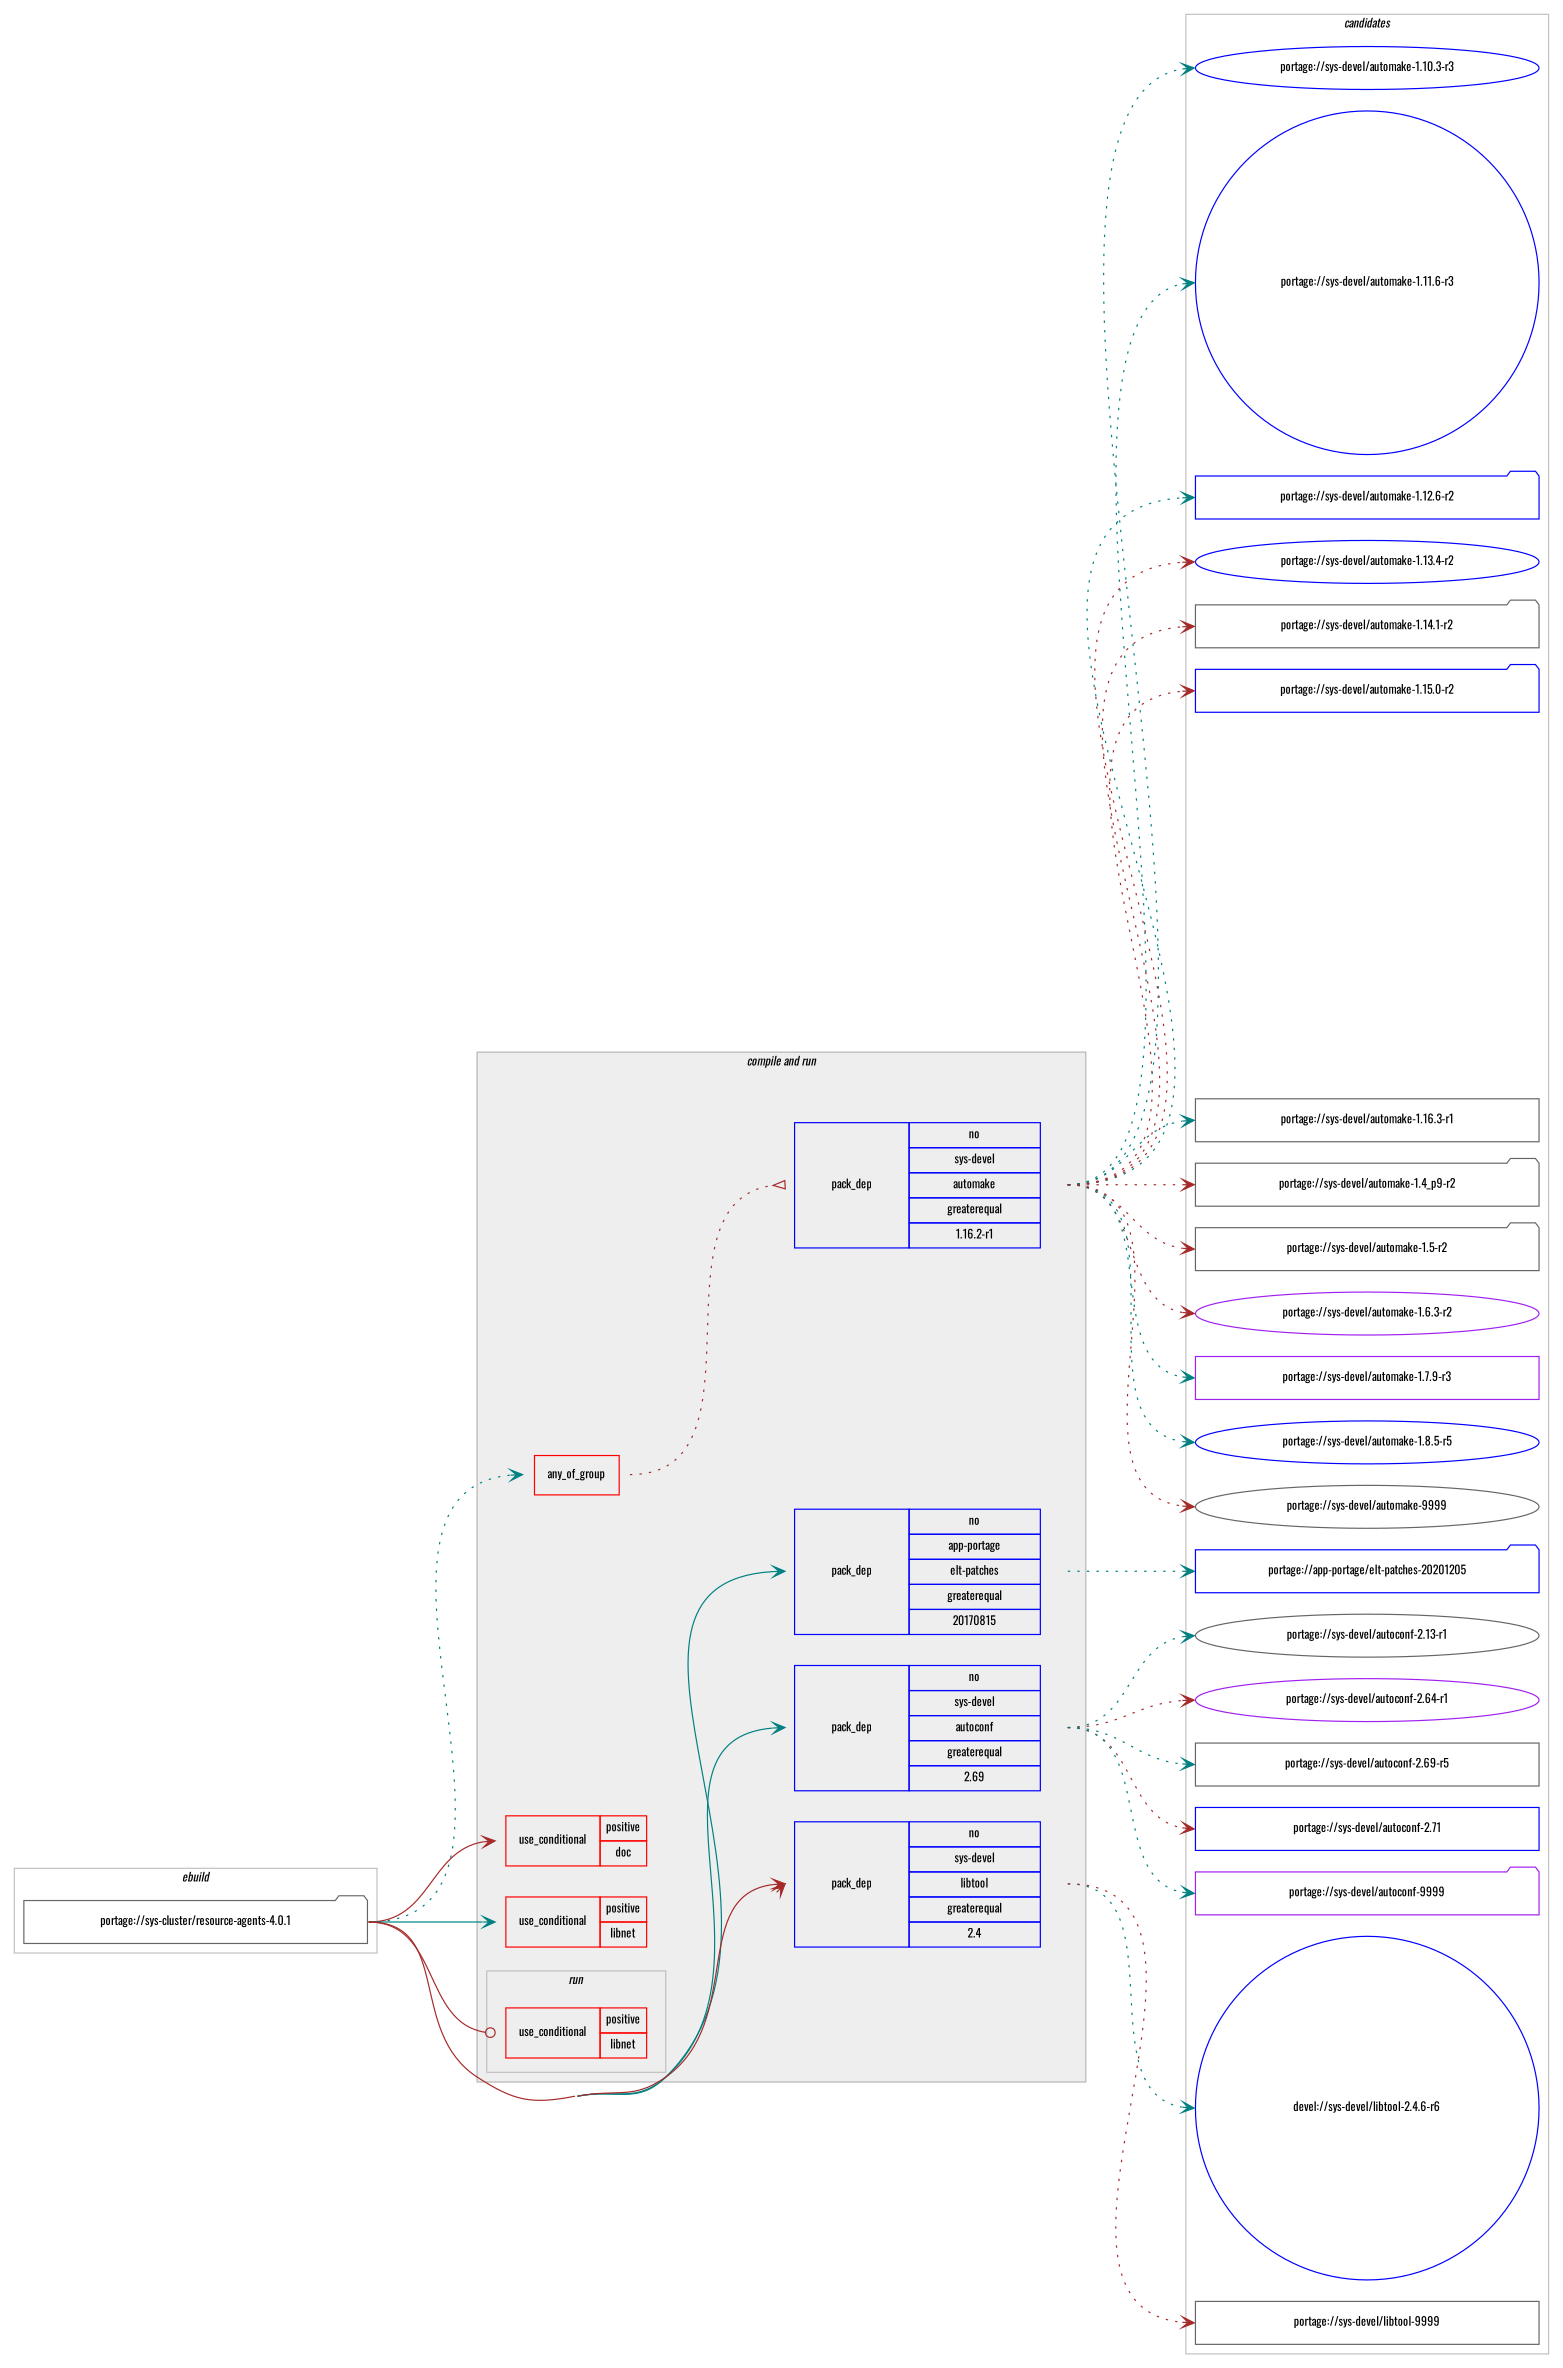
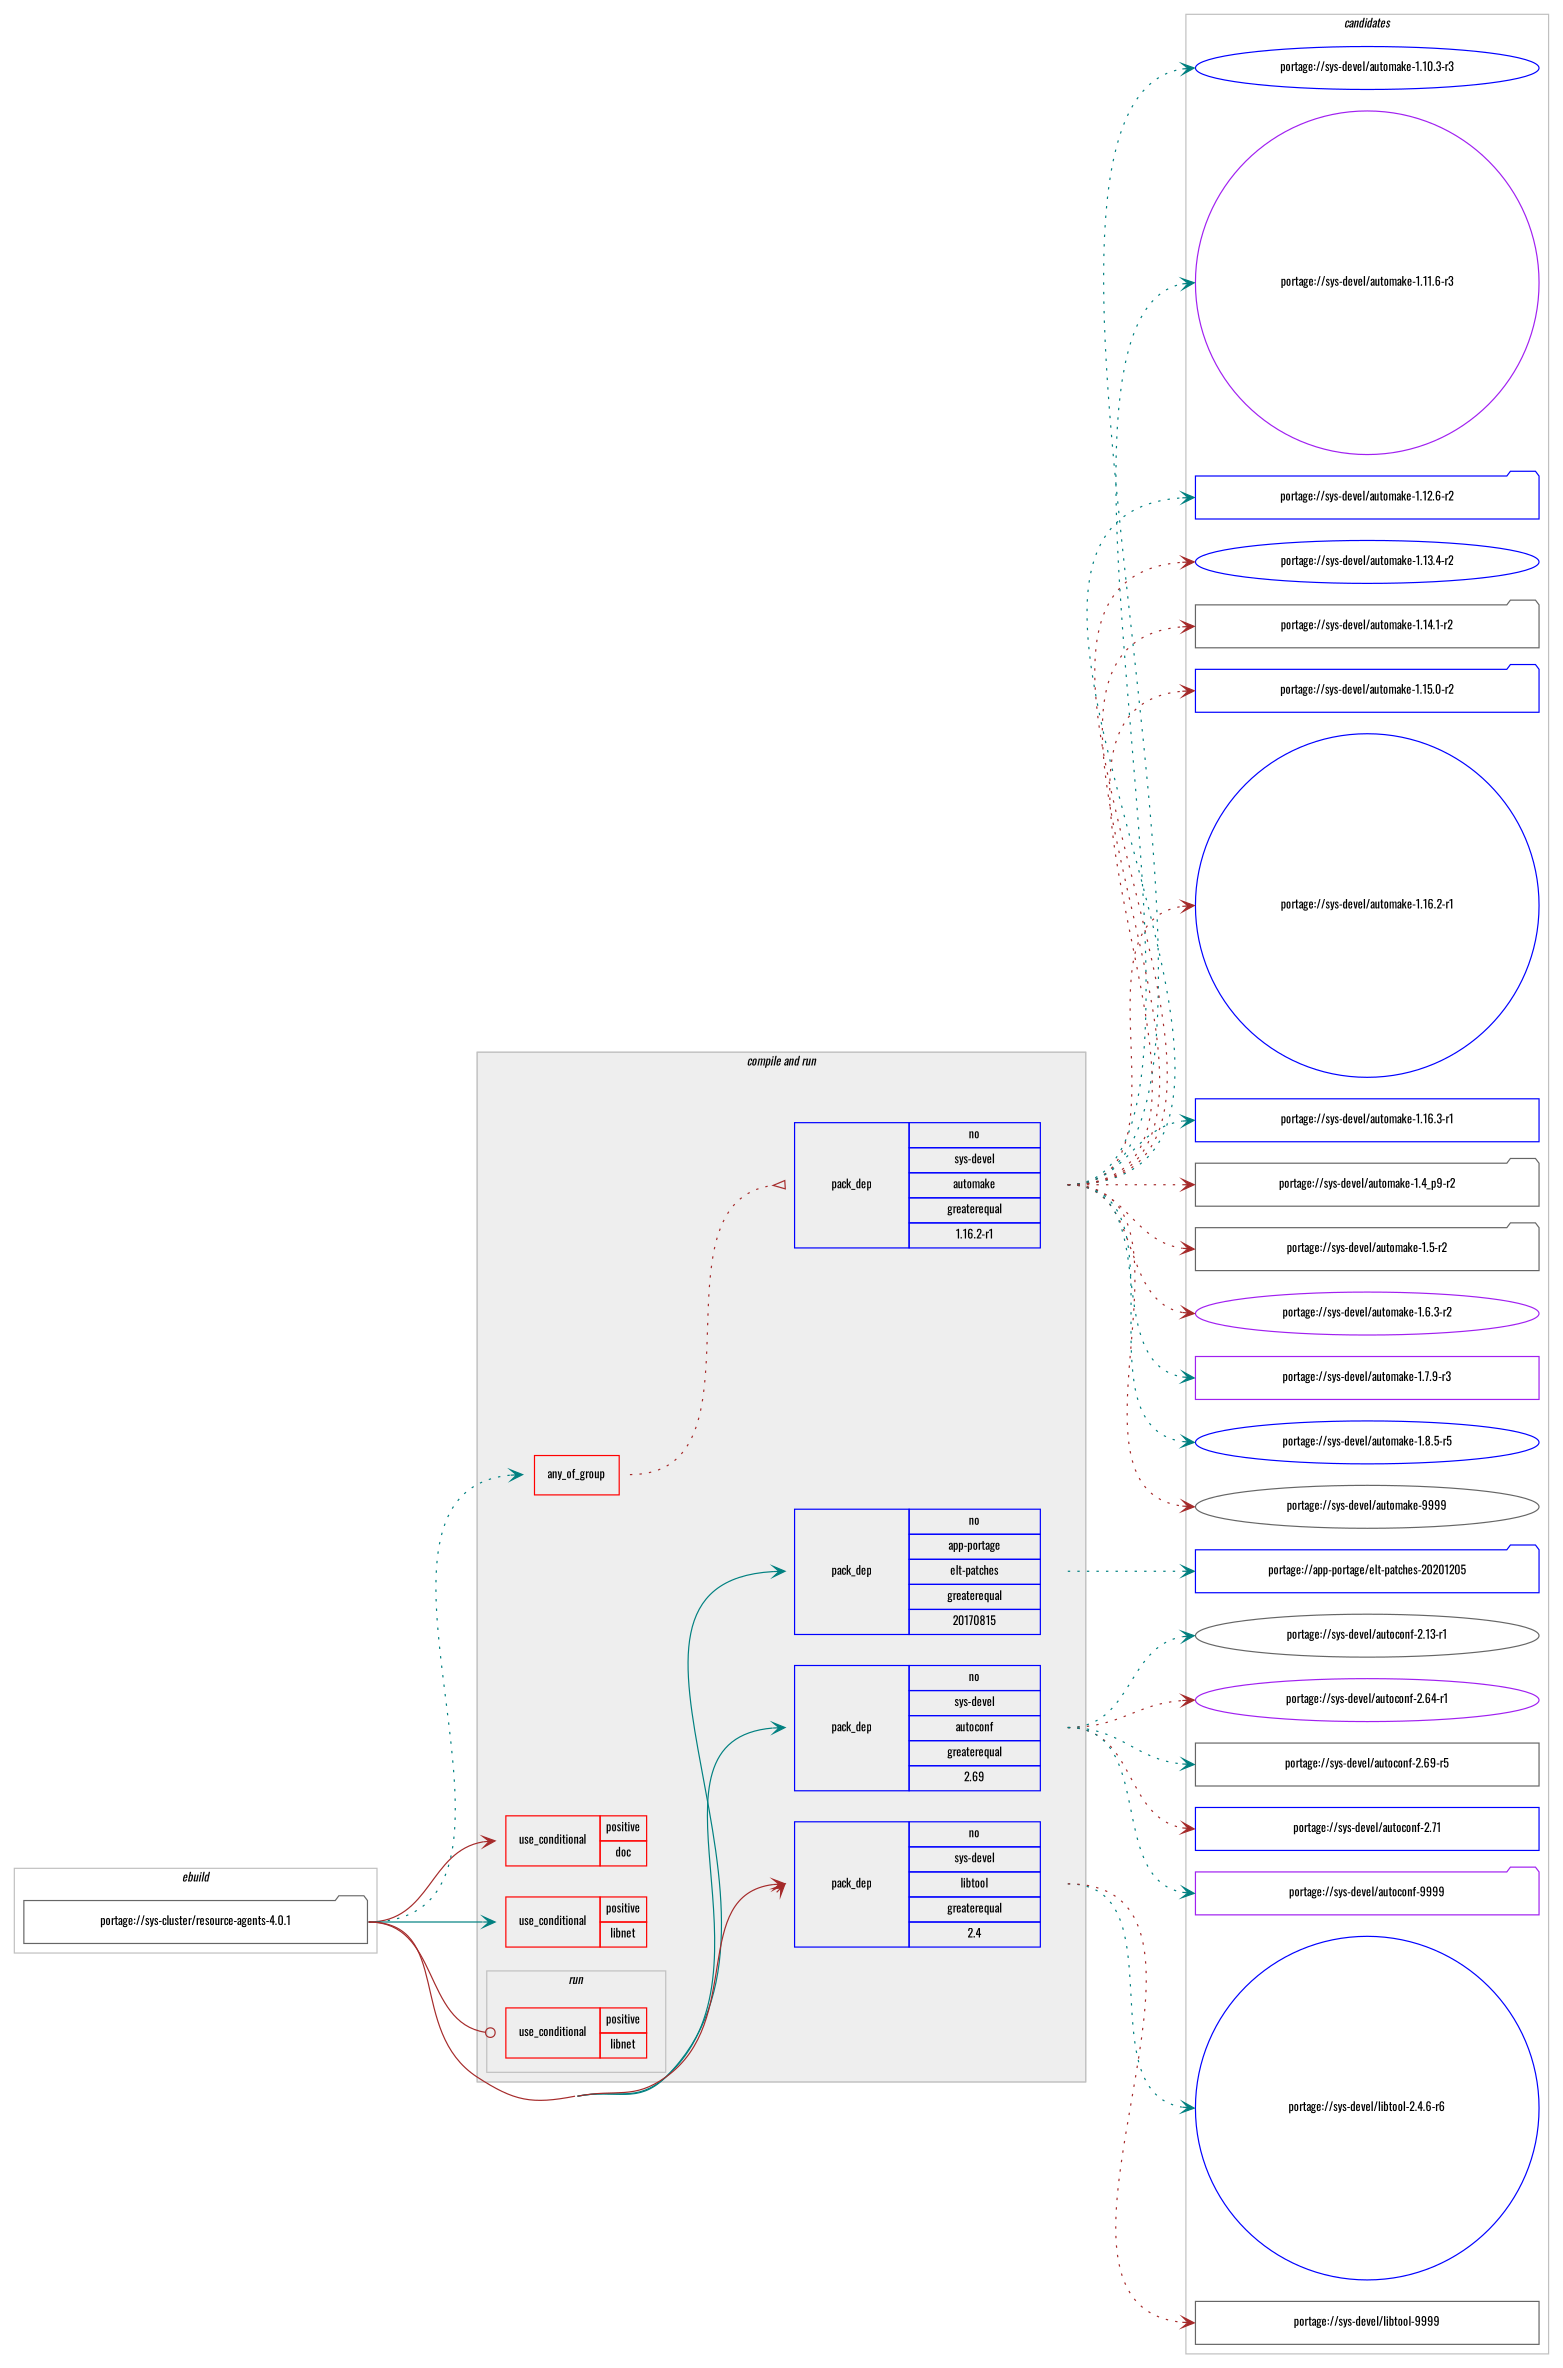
node "portage://sys-devel/automake-1.11.6-r3": color blue -> purple
node "portage://sys-devel/automake-1.16.2-r1": added
node "portage://sys-devel/automake-1.16.3-r1": color gray40 -> blue
node "devel://sys-devel/libtool-2.4.6-r6": label "devel://sys-devel/libtool-2.4.6-r6" -> "portage://sys-devel/libtool-2.4.6-r6"
